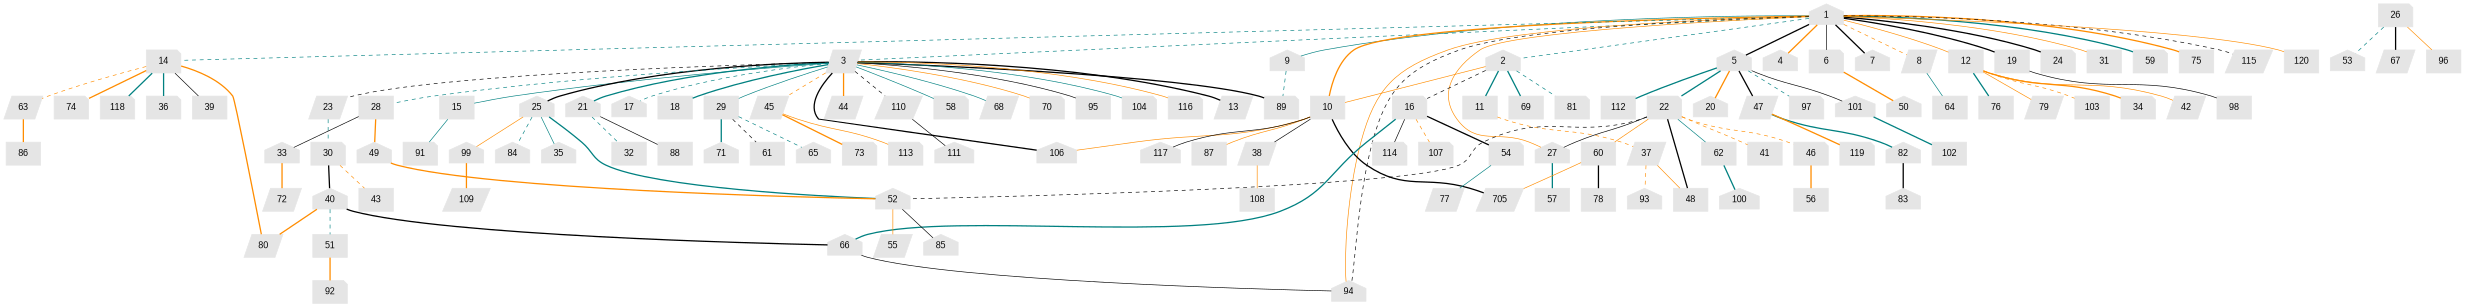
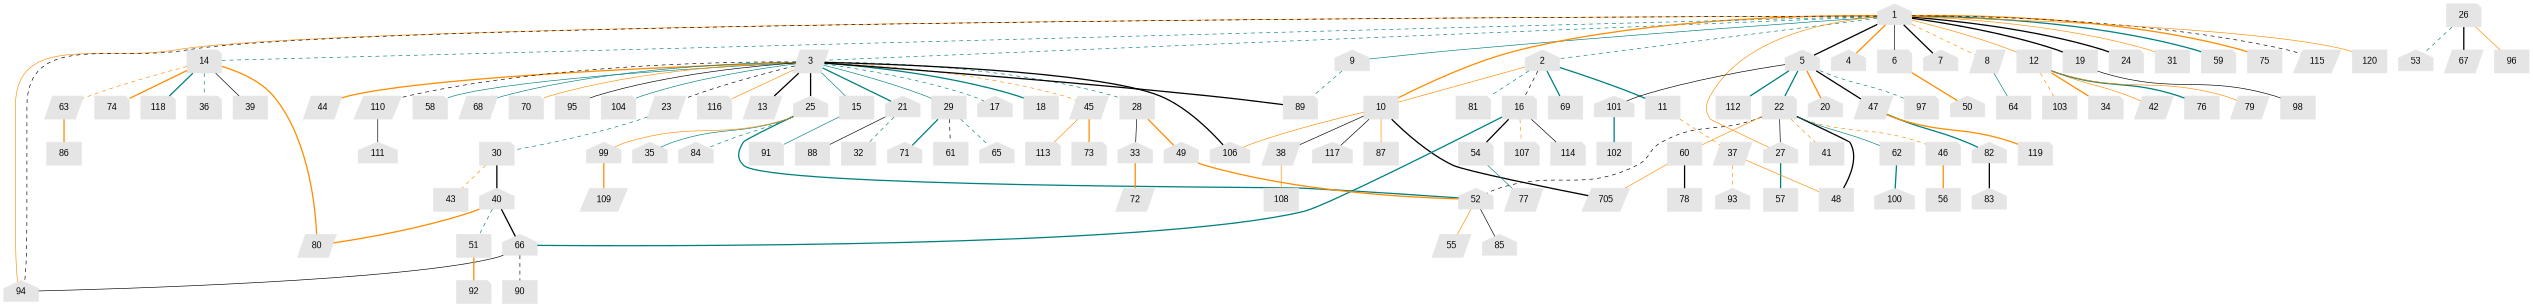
edge "14" -- "36": style bold -> dashed
node "90": added
